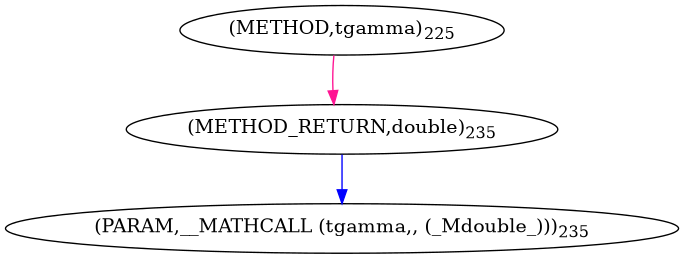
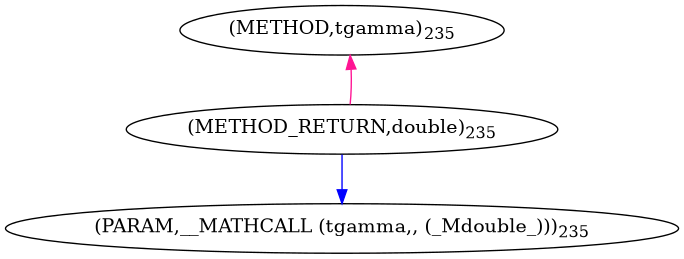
node "(METHOD,tgamma)": text "225" -> "235"
edge "(METHOD,tgamma)" -> "(METHOD_RETURN,double)": reversed
